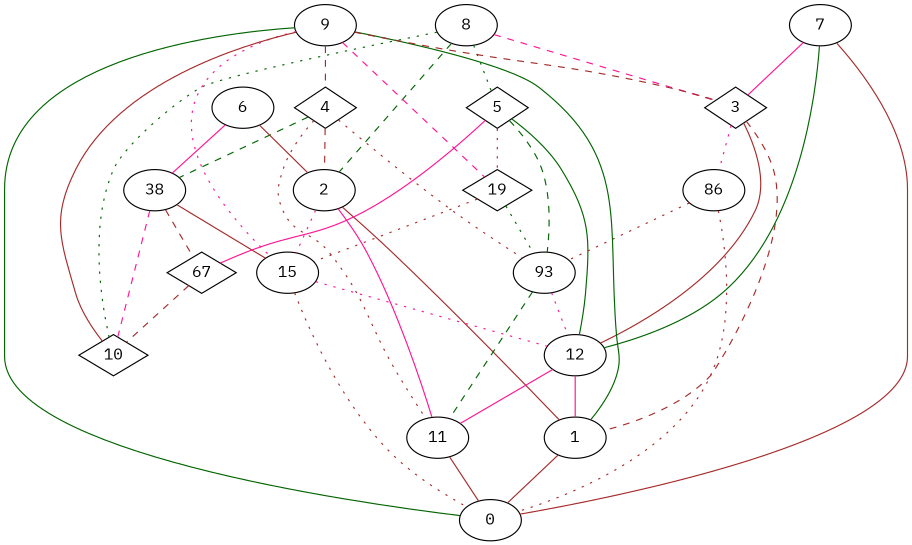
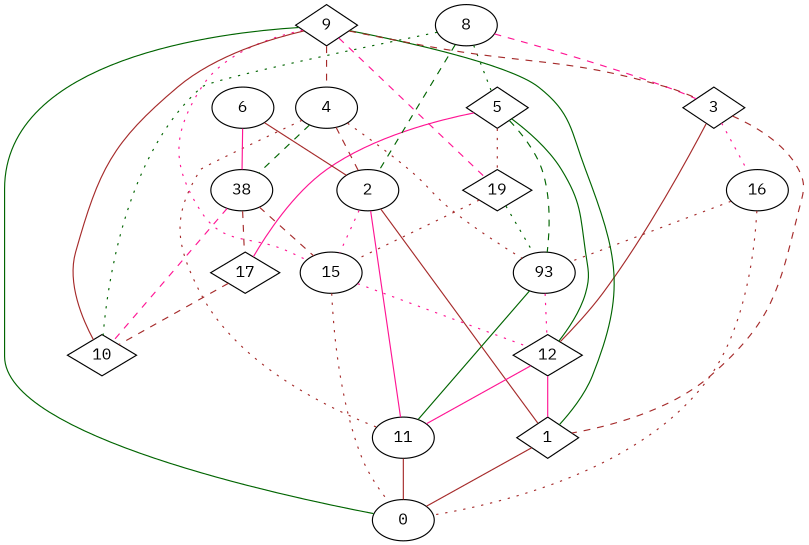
node "9": shape ellipse -> diamond
node "7": removed
node "4": shape diamond -> ellipse
node "86": label "86" -> "16"
edge "38" -- "15": style solid -> dashed
node "67": label "67" -> "17"
node "12": shape ellipse -> diamond
edge "93" -- "11": style dashed -> solid
node "1": shape ellipse -> diamond
